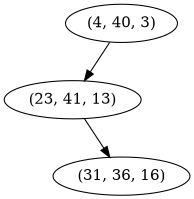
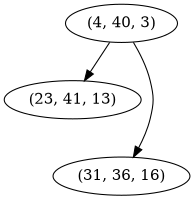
edge "(23, 41, 13)" -> "(31, 36, 16)": now "(4, 40, 3)" -> "(31, 36, 16)"
